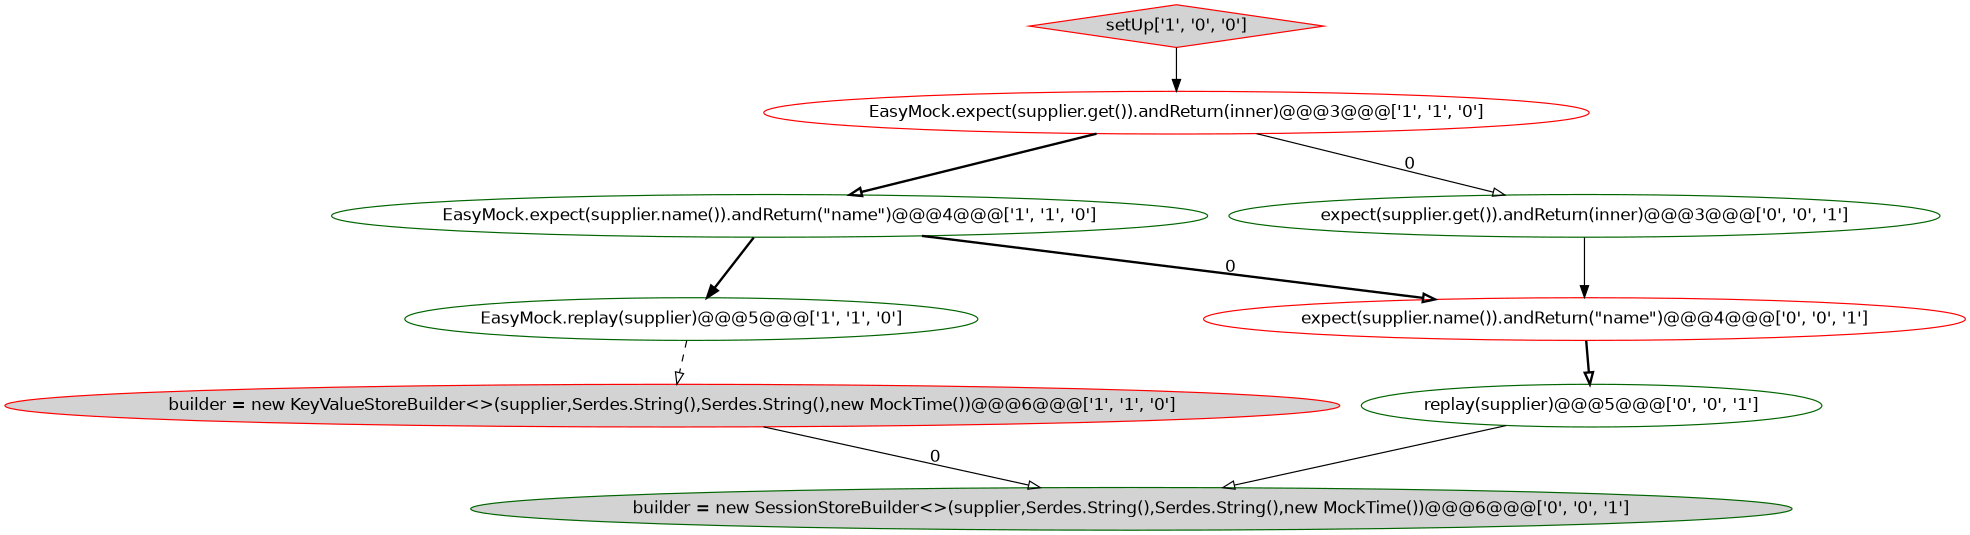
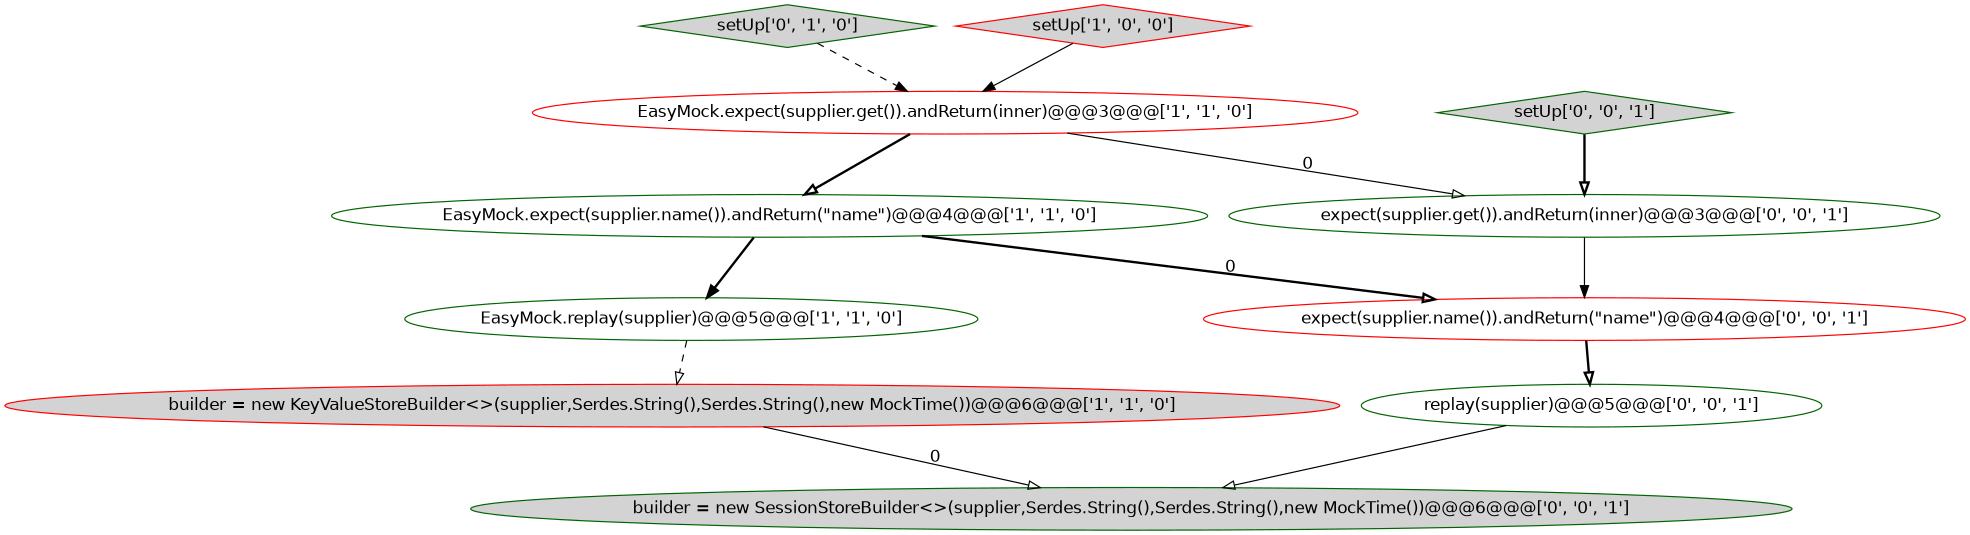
node "setUp['0', '1', '0']": added
node "setUp['0', '0', '1']": added
